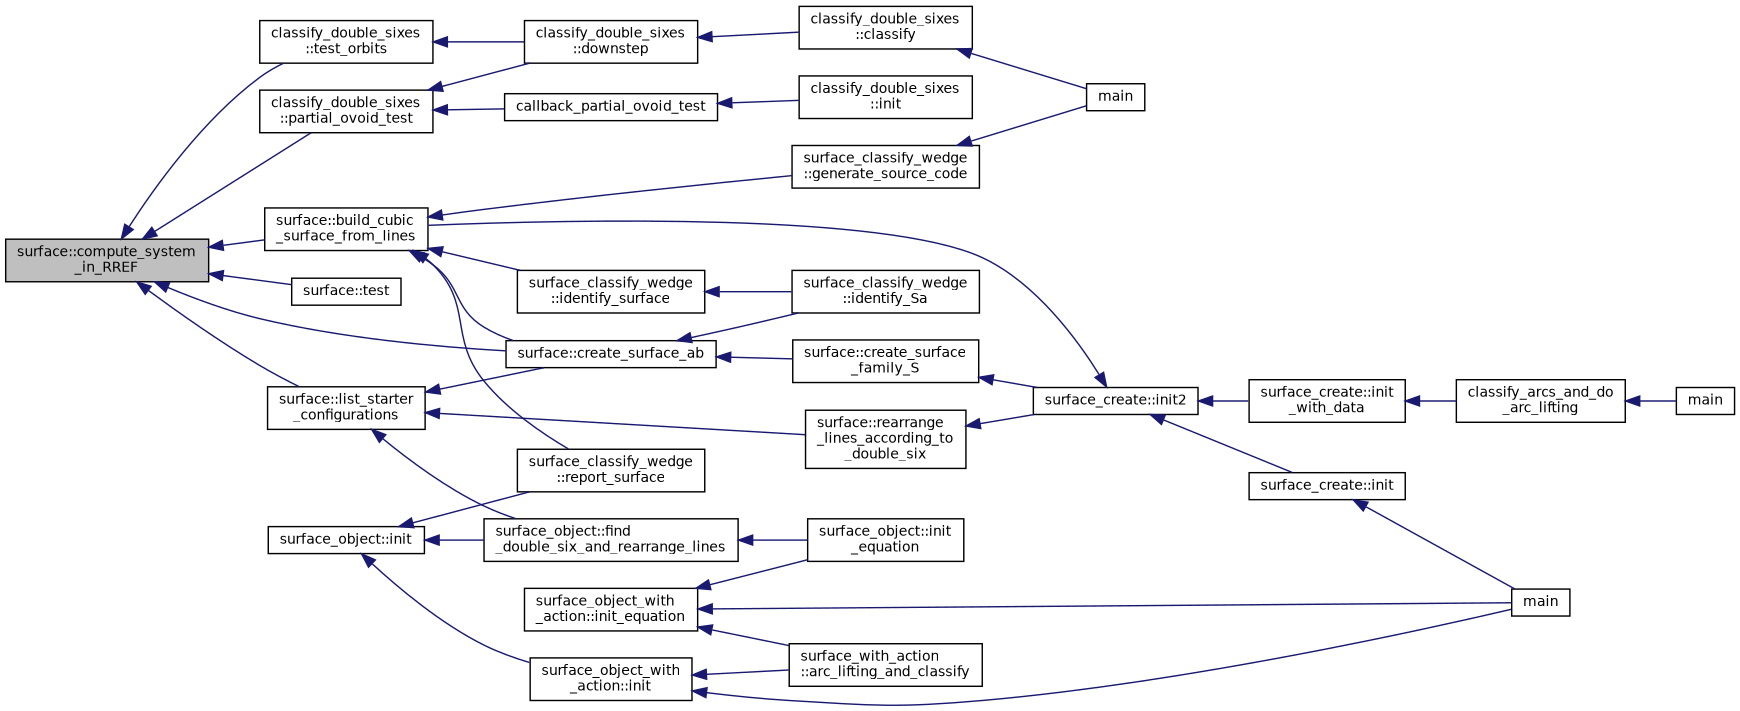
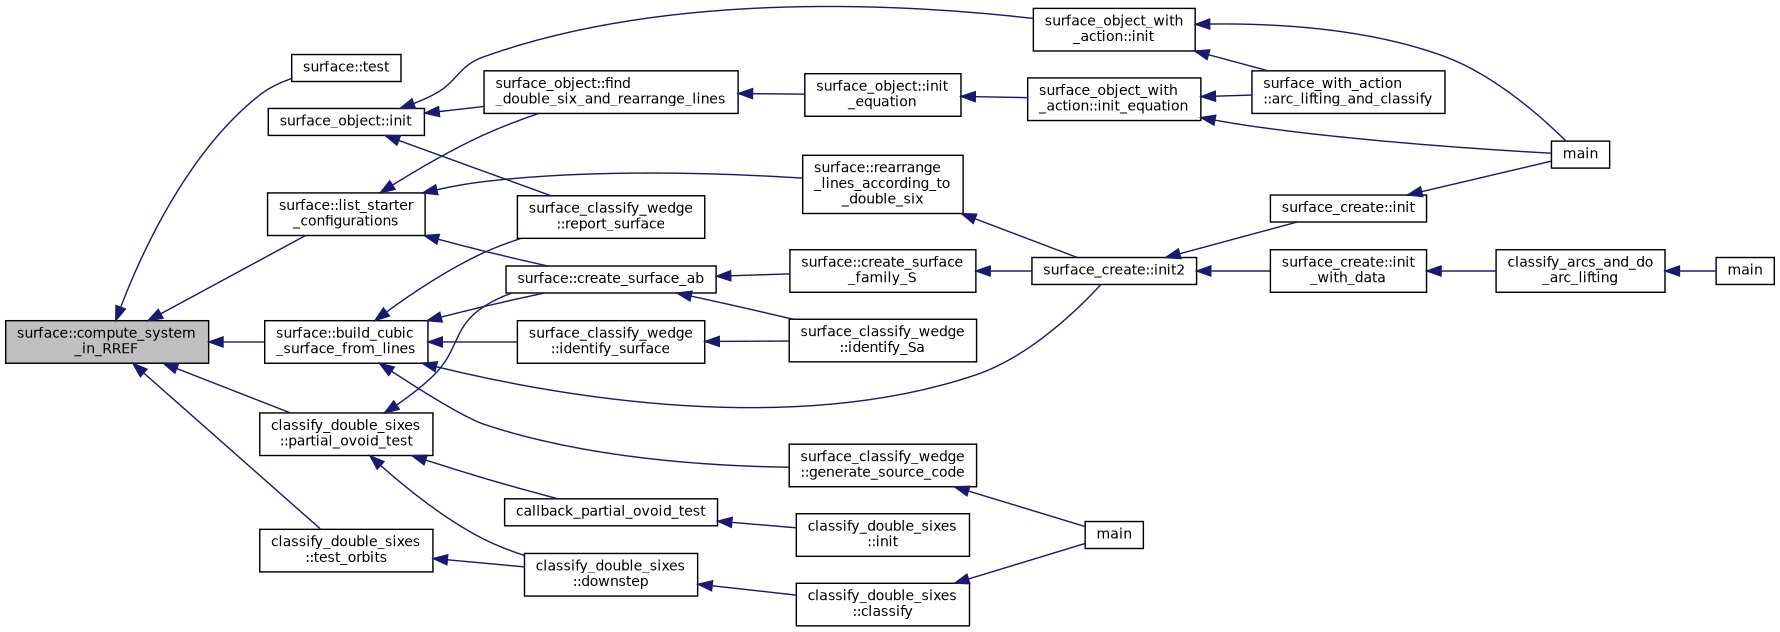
edge "surface::build_cubic _surface_from_lines" -> "surface_create::init2": reversed
edge "surface::create_surface_ab" -> "surface::compute_system _in_RREF": now "surface::create_surface_ab" -> "classify_double_sixes ::partial_ovoid_test"
edge "surface_object::init _equation" -> "surface_object_with _action::init_equation": reversed
